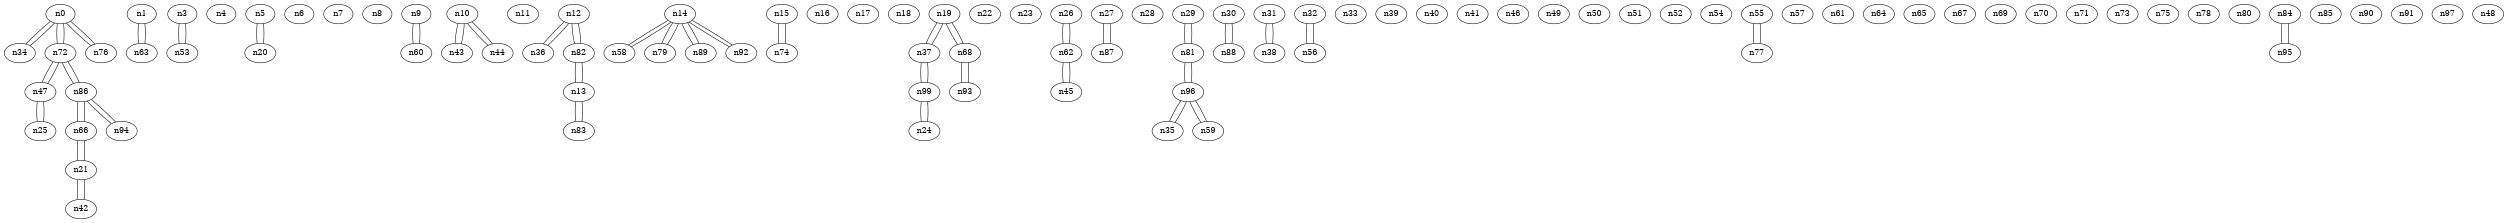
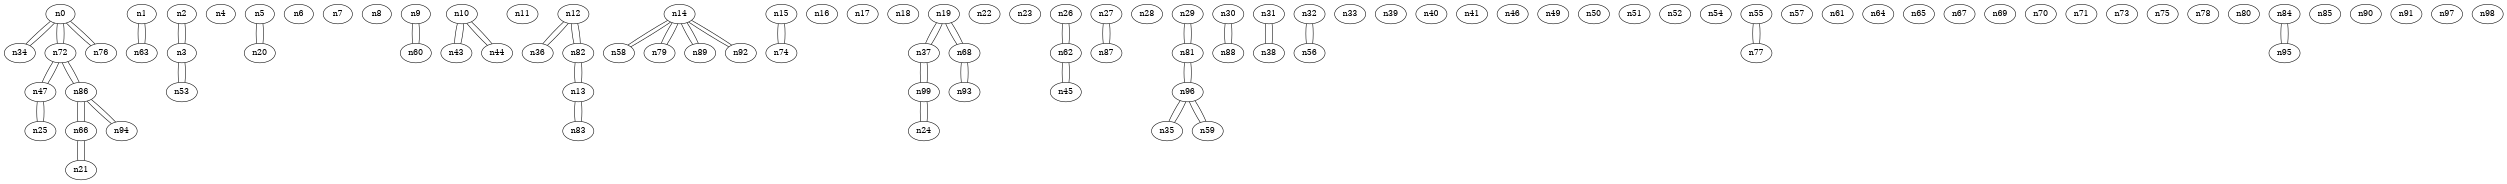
node "n2": added
node "n48": label "n48" -> "n98"
node "n42": removed
